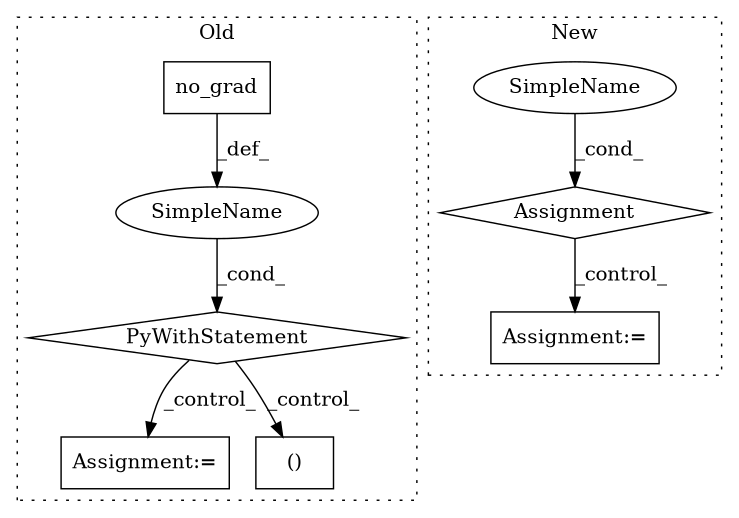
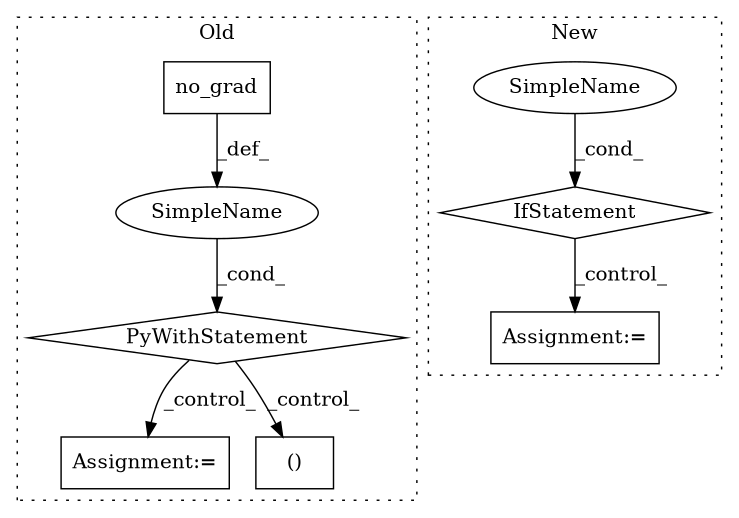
node "Assignment": label "Assignment" -> "IfStatement"
